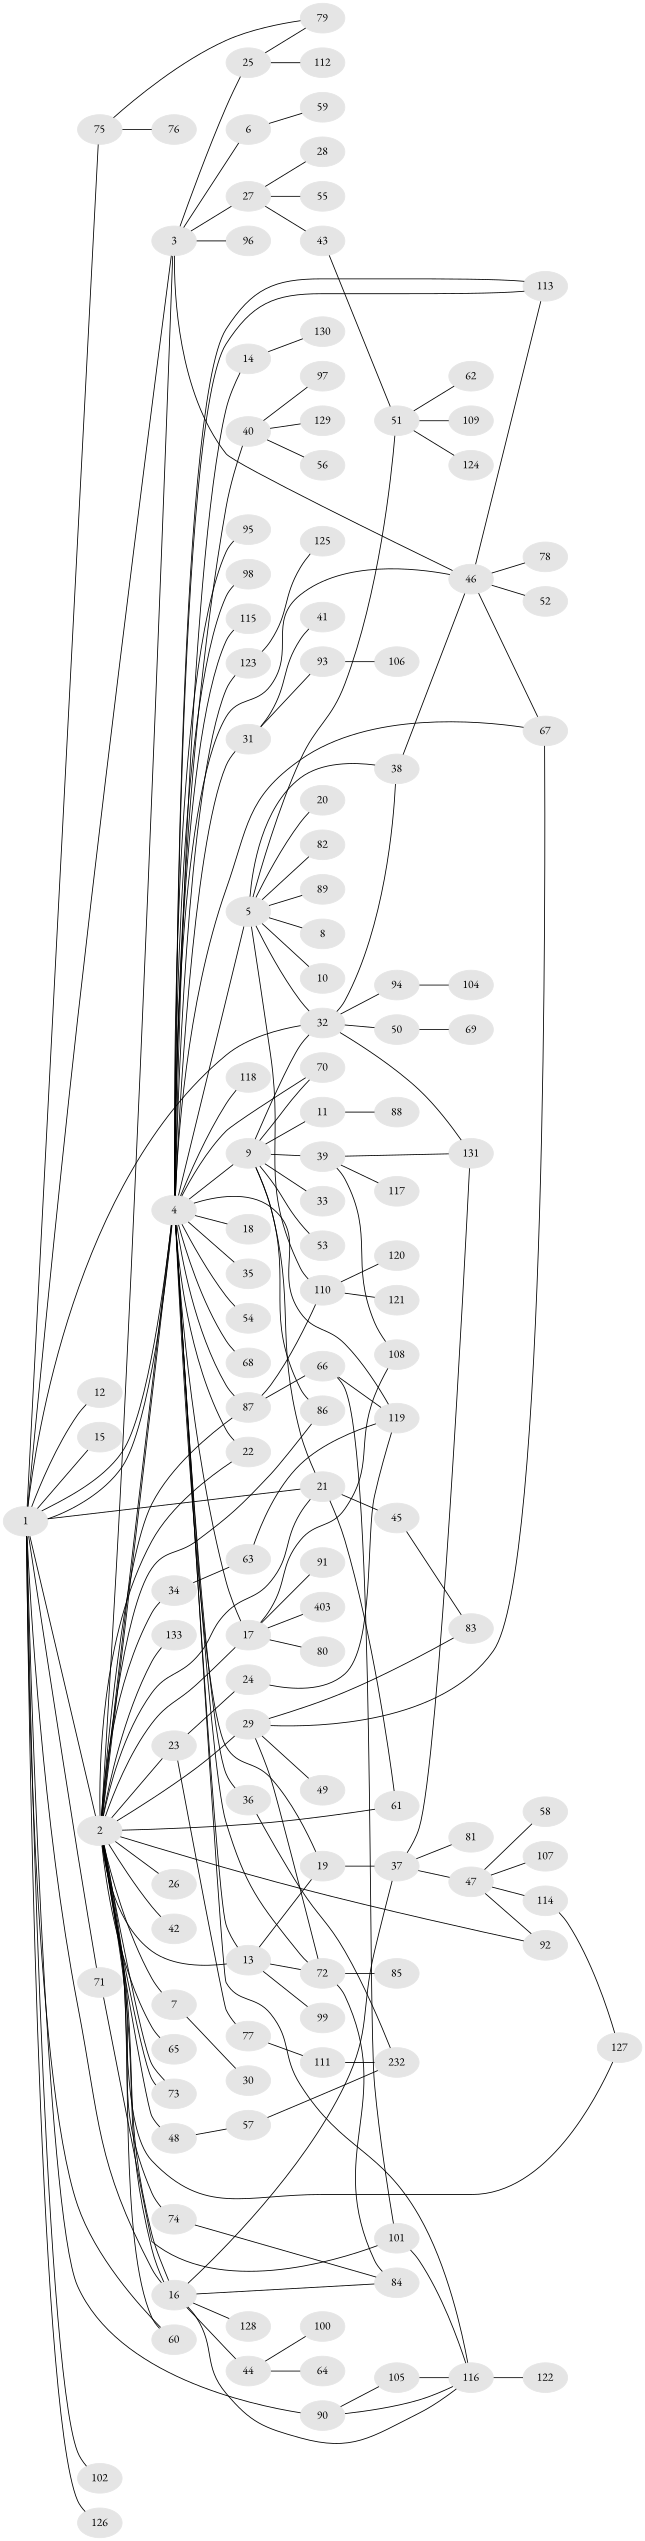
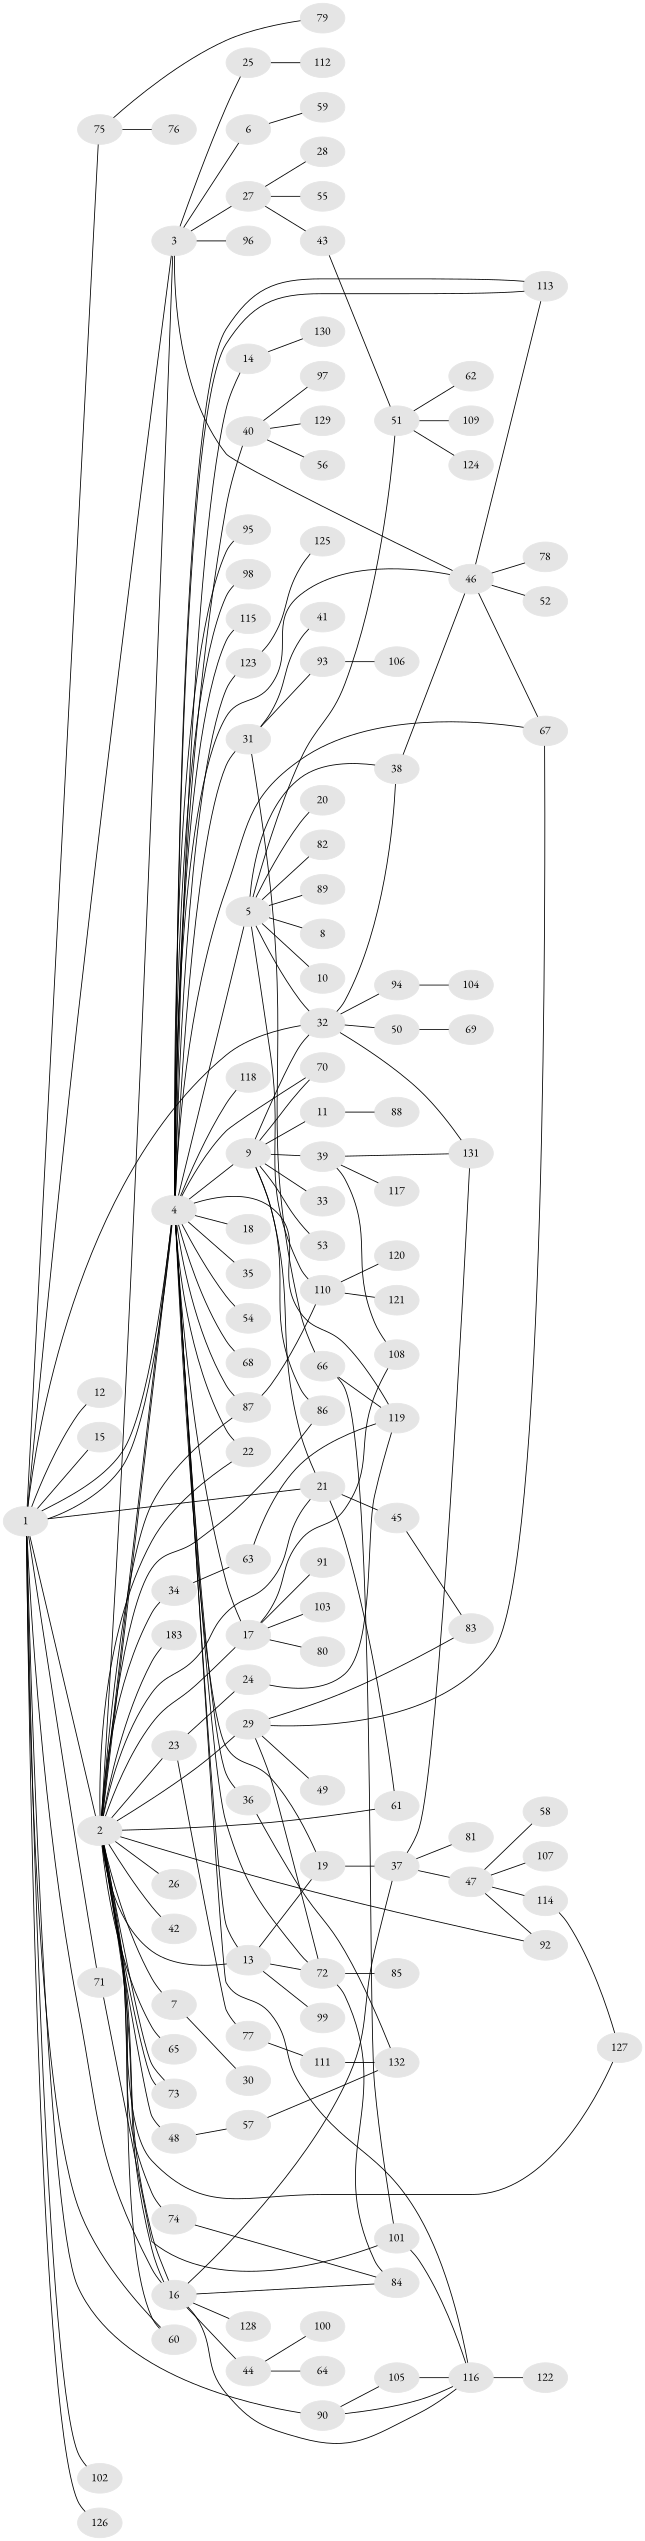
edge "79" -- "25": removed
edge "66" -- "87": now "66" -- "31"
node "403": label "403" -> "103"
node "133": label "133" -> "183"
node "232": label "232" -> "132"
